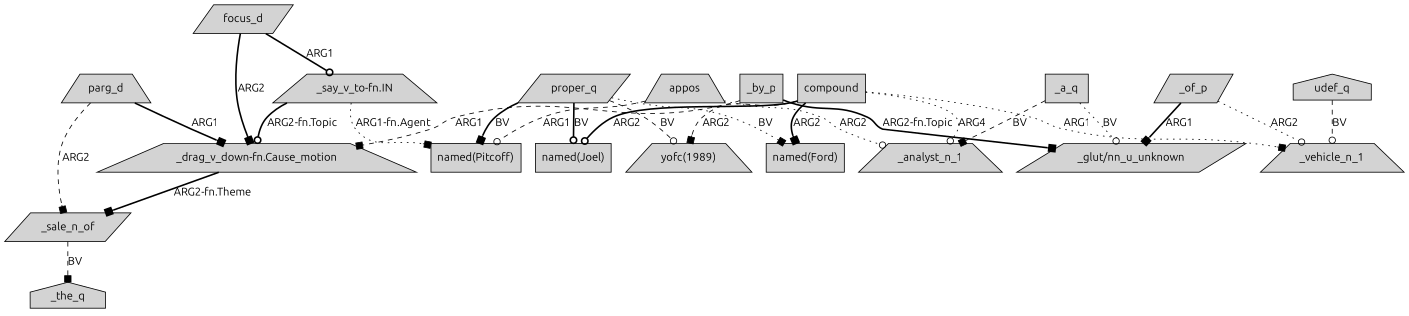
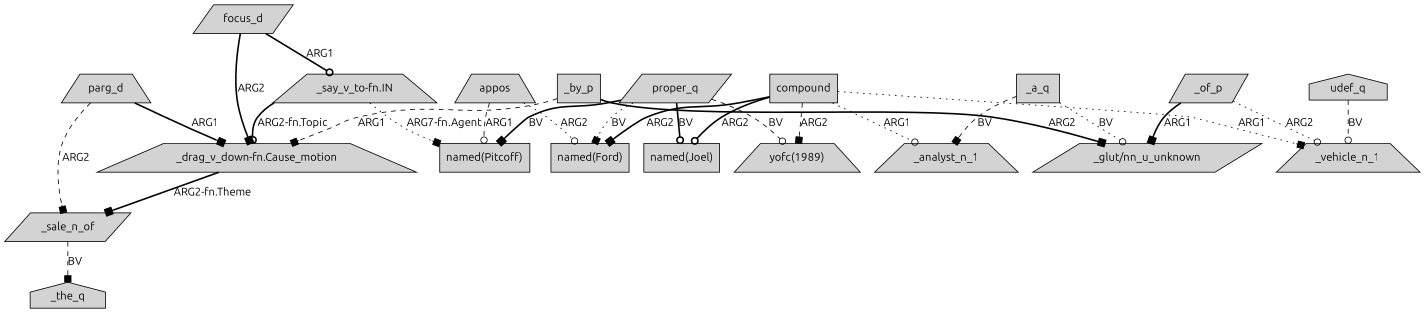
edge "appos" -> "_analyst_n_1": now "appos" -> "named(Ford)"
edge "_say_v_to-fn.IN" -> "named(Pitcoff)": label "ARG1-fn.Agent" -> "ARG7-fn.Agent"
edge "_by_p" -> "_glut/nn_u_unknown": label "ARG2-fn.Topic" -> "ARG2"
edge "compound" -> "_analyst_n_1": label "ARG4" -> "ARG1"
